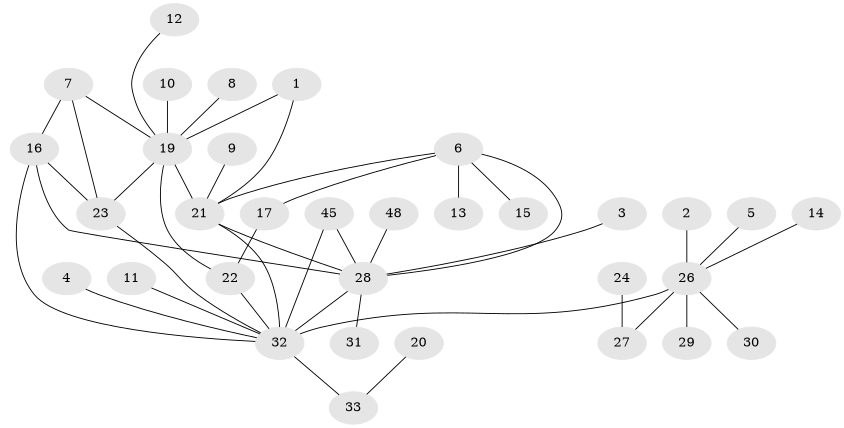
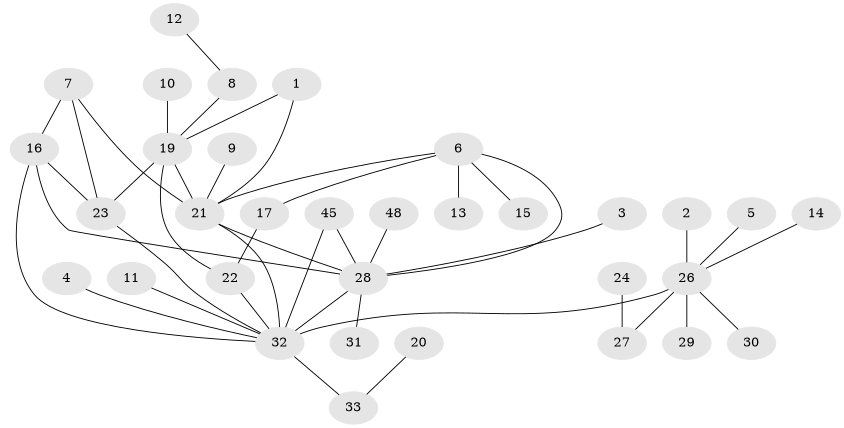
edge "12" -- "19": now "12" -- "8"
edge "7" -- "19": now "7" -- "21"
